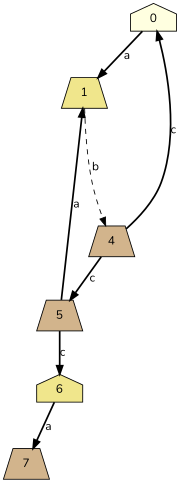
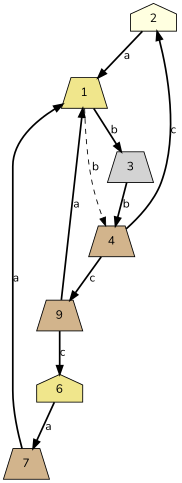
node "0": label "0" -> "2"
node "3": added
edge "7" -> "1": added, label "a"
node "5": label "5" -> "9"
